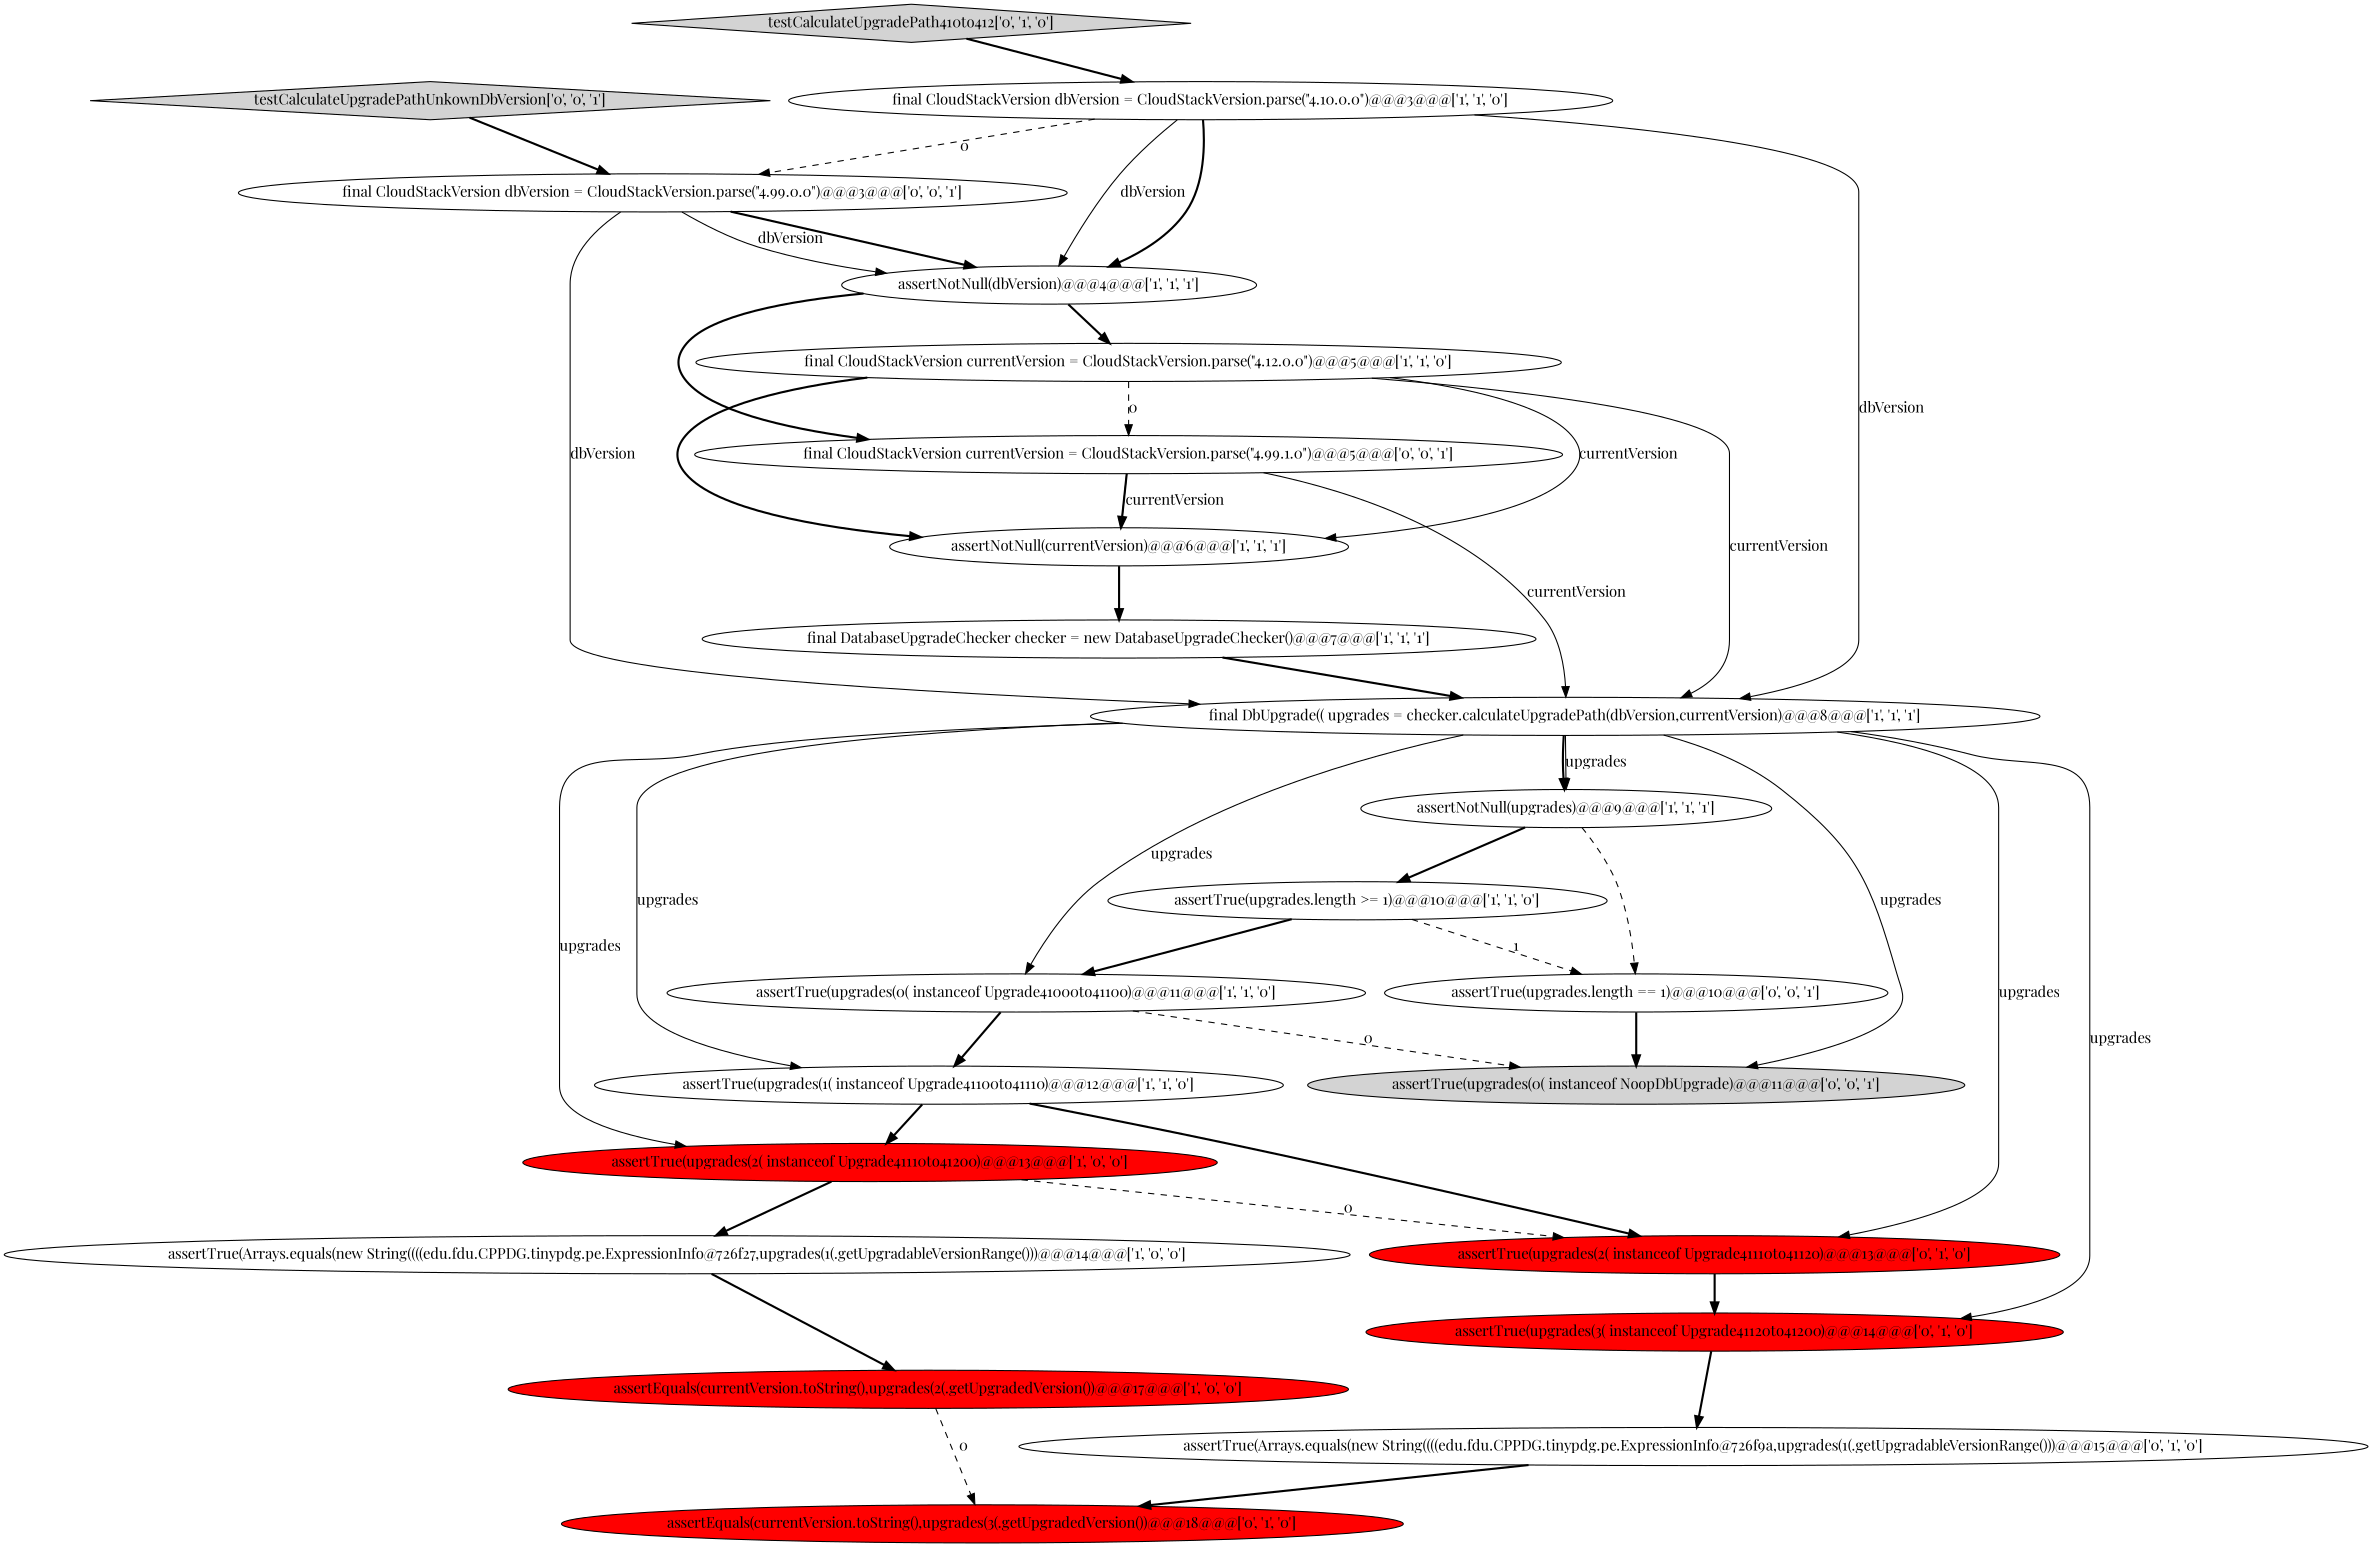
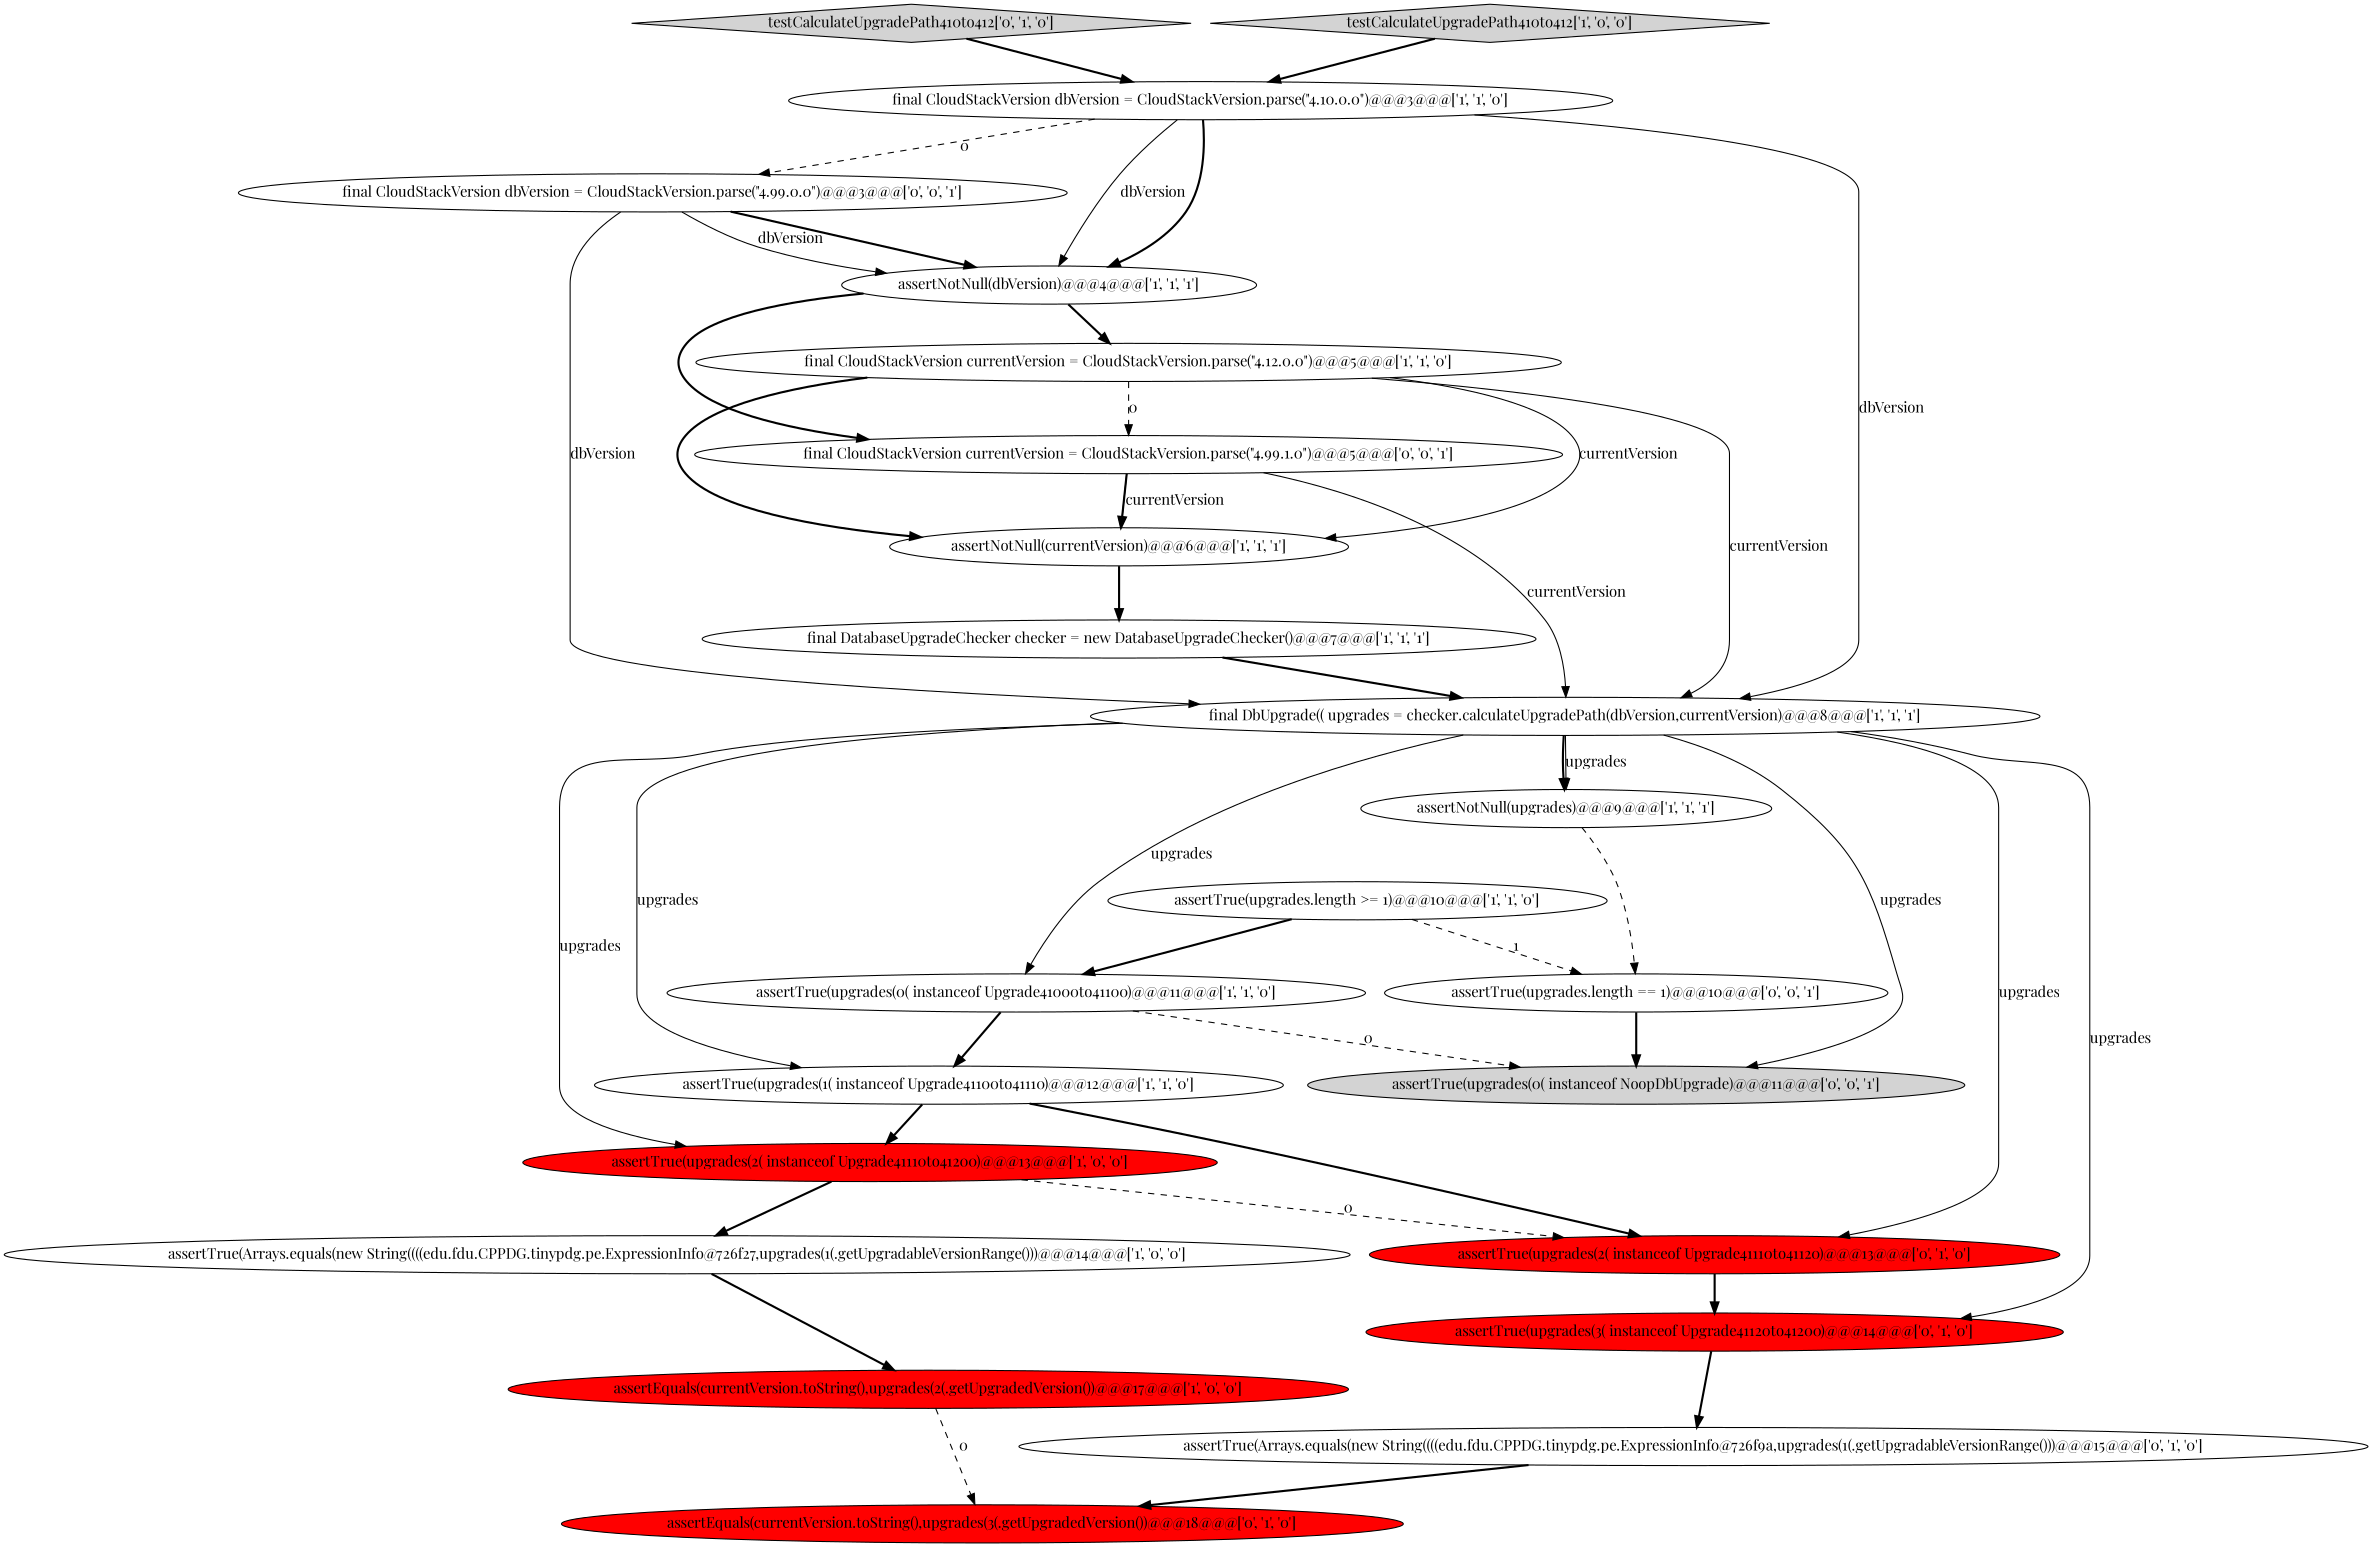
node "testCalculateUpgradePath410to412['1', '0', '0']": added
node "testCalculateUpgradePathUnkownDbVersion['0', '0', '1']": removed
edge "assertNotNull(upgrades)@@@9@@@['1', '1', '1']" -> "assertTrue(upgrades.length >= 1)@@@10@@@['1', '1', '0']": removed
